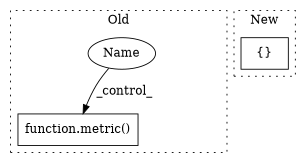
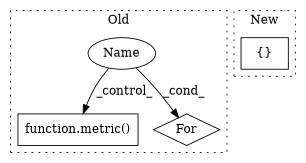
node "For": added
